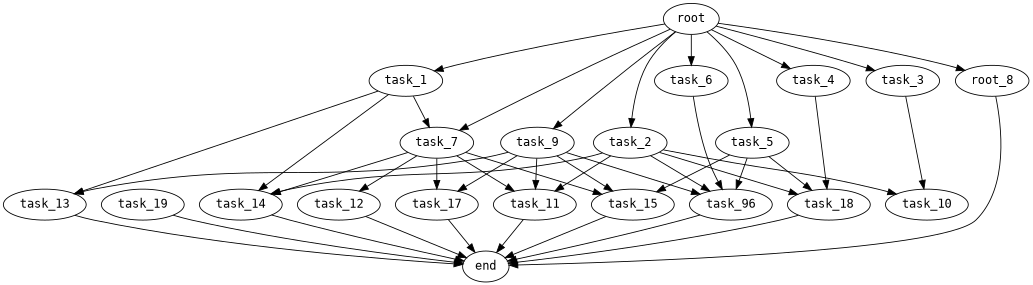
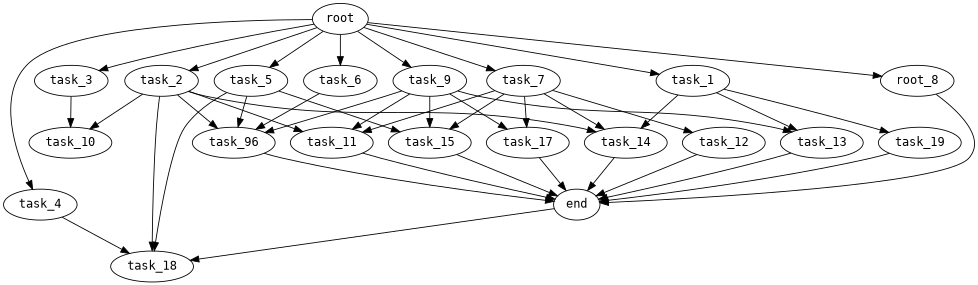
edge "task_1" -> "task_7": now "task_1" -> "task_19"
edge "task_18" -> "end": reversed
